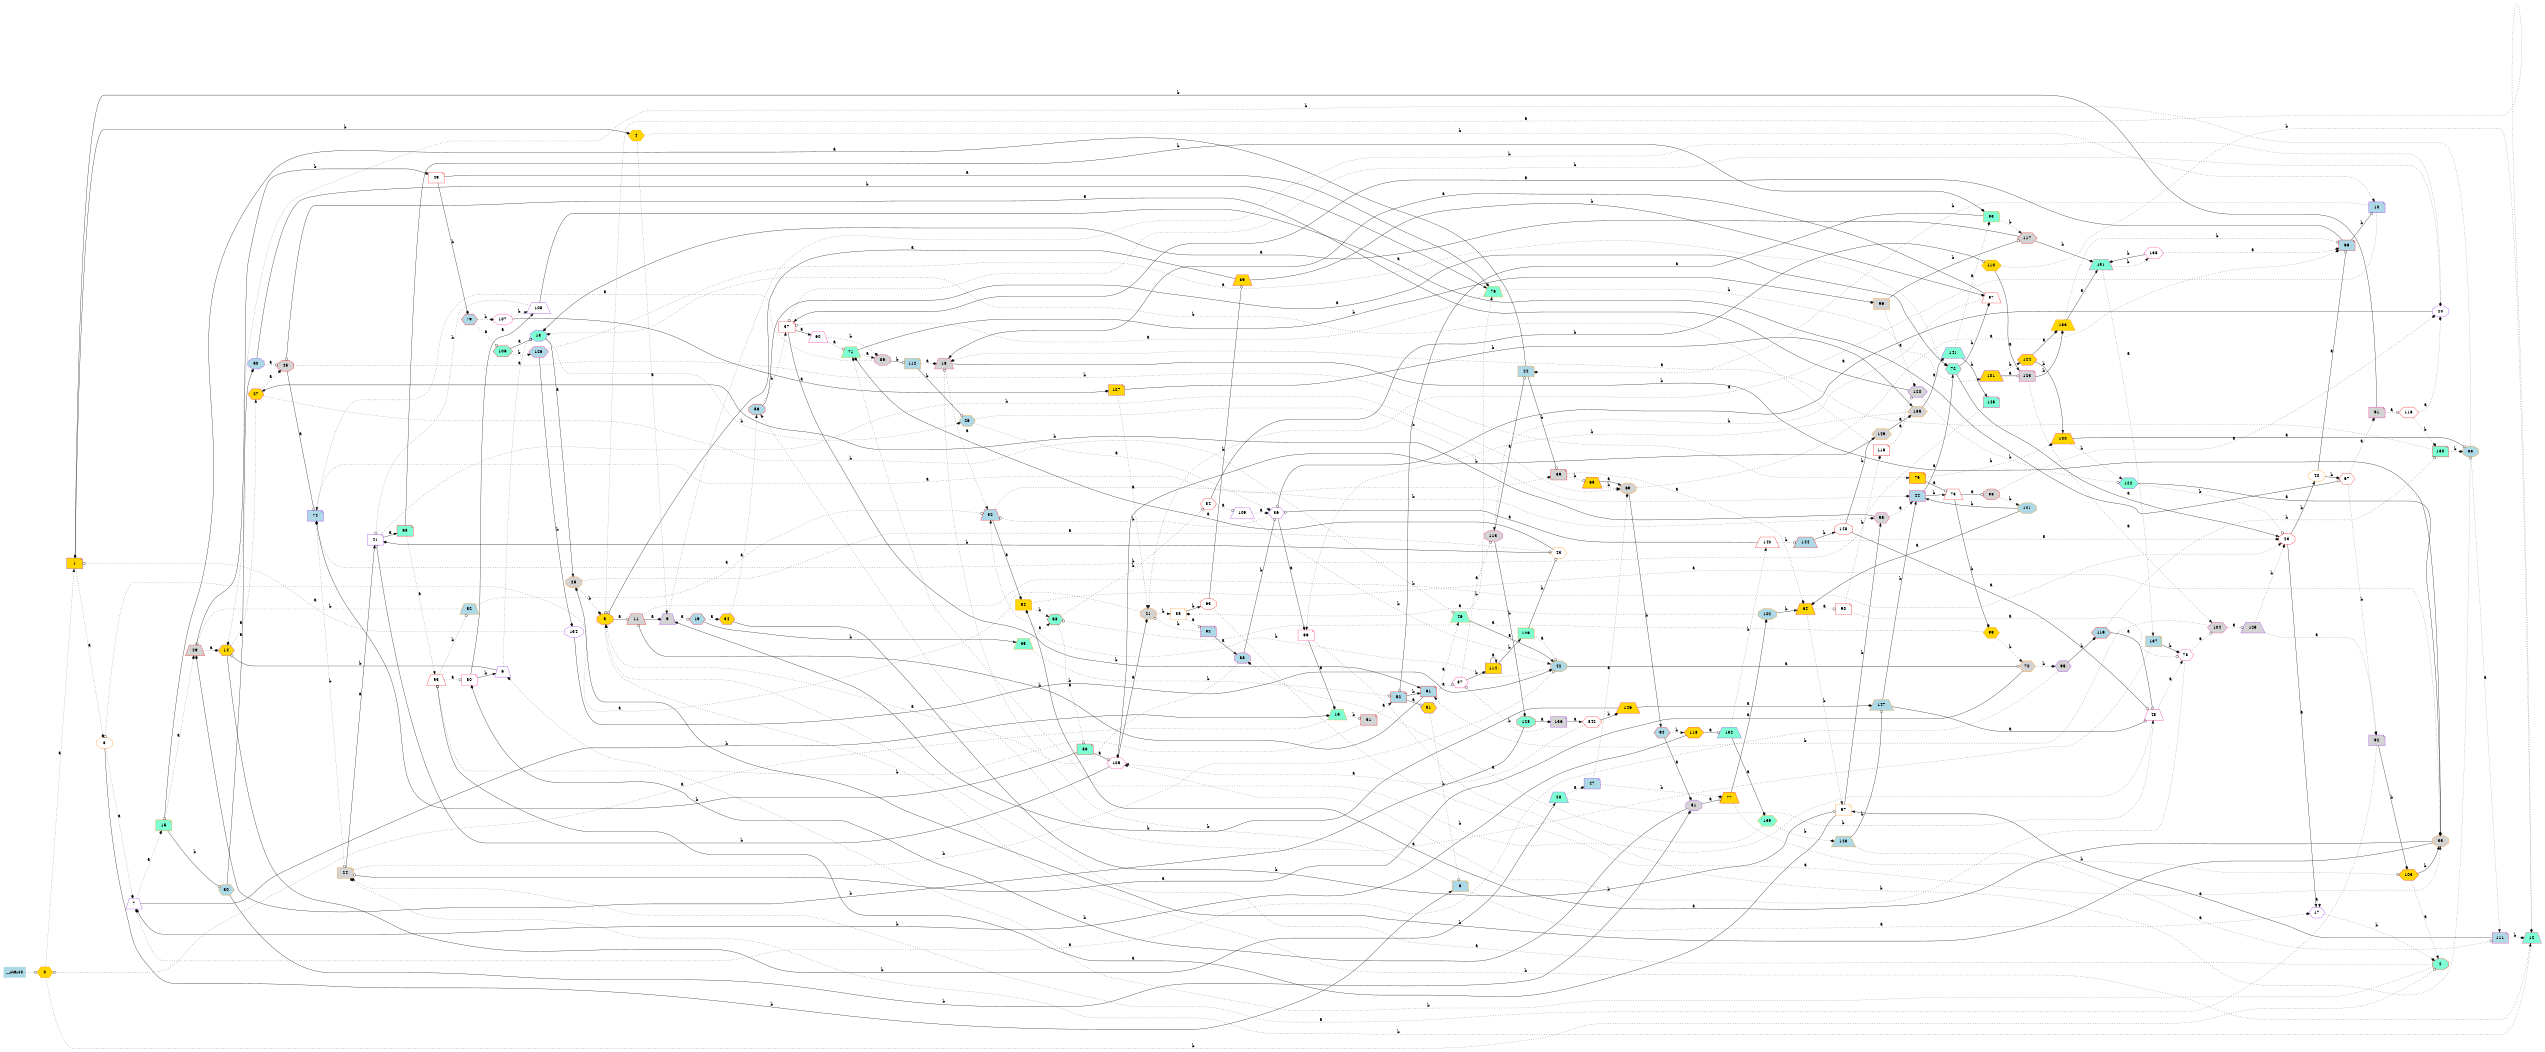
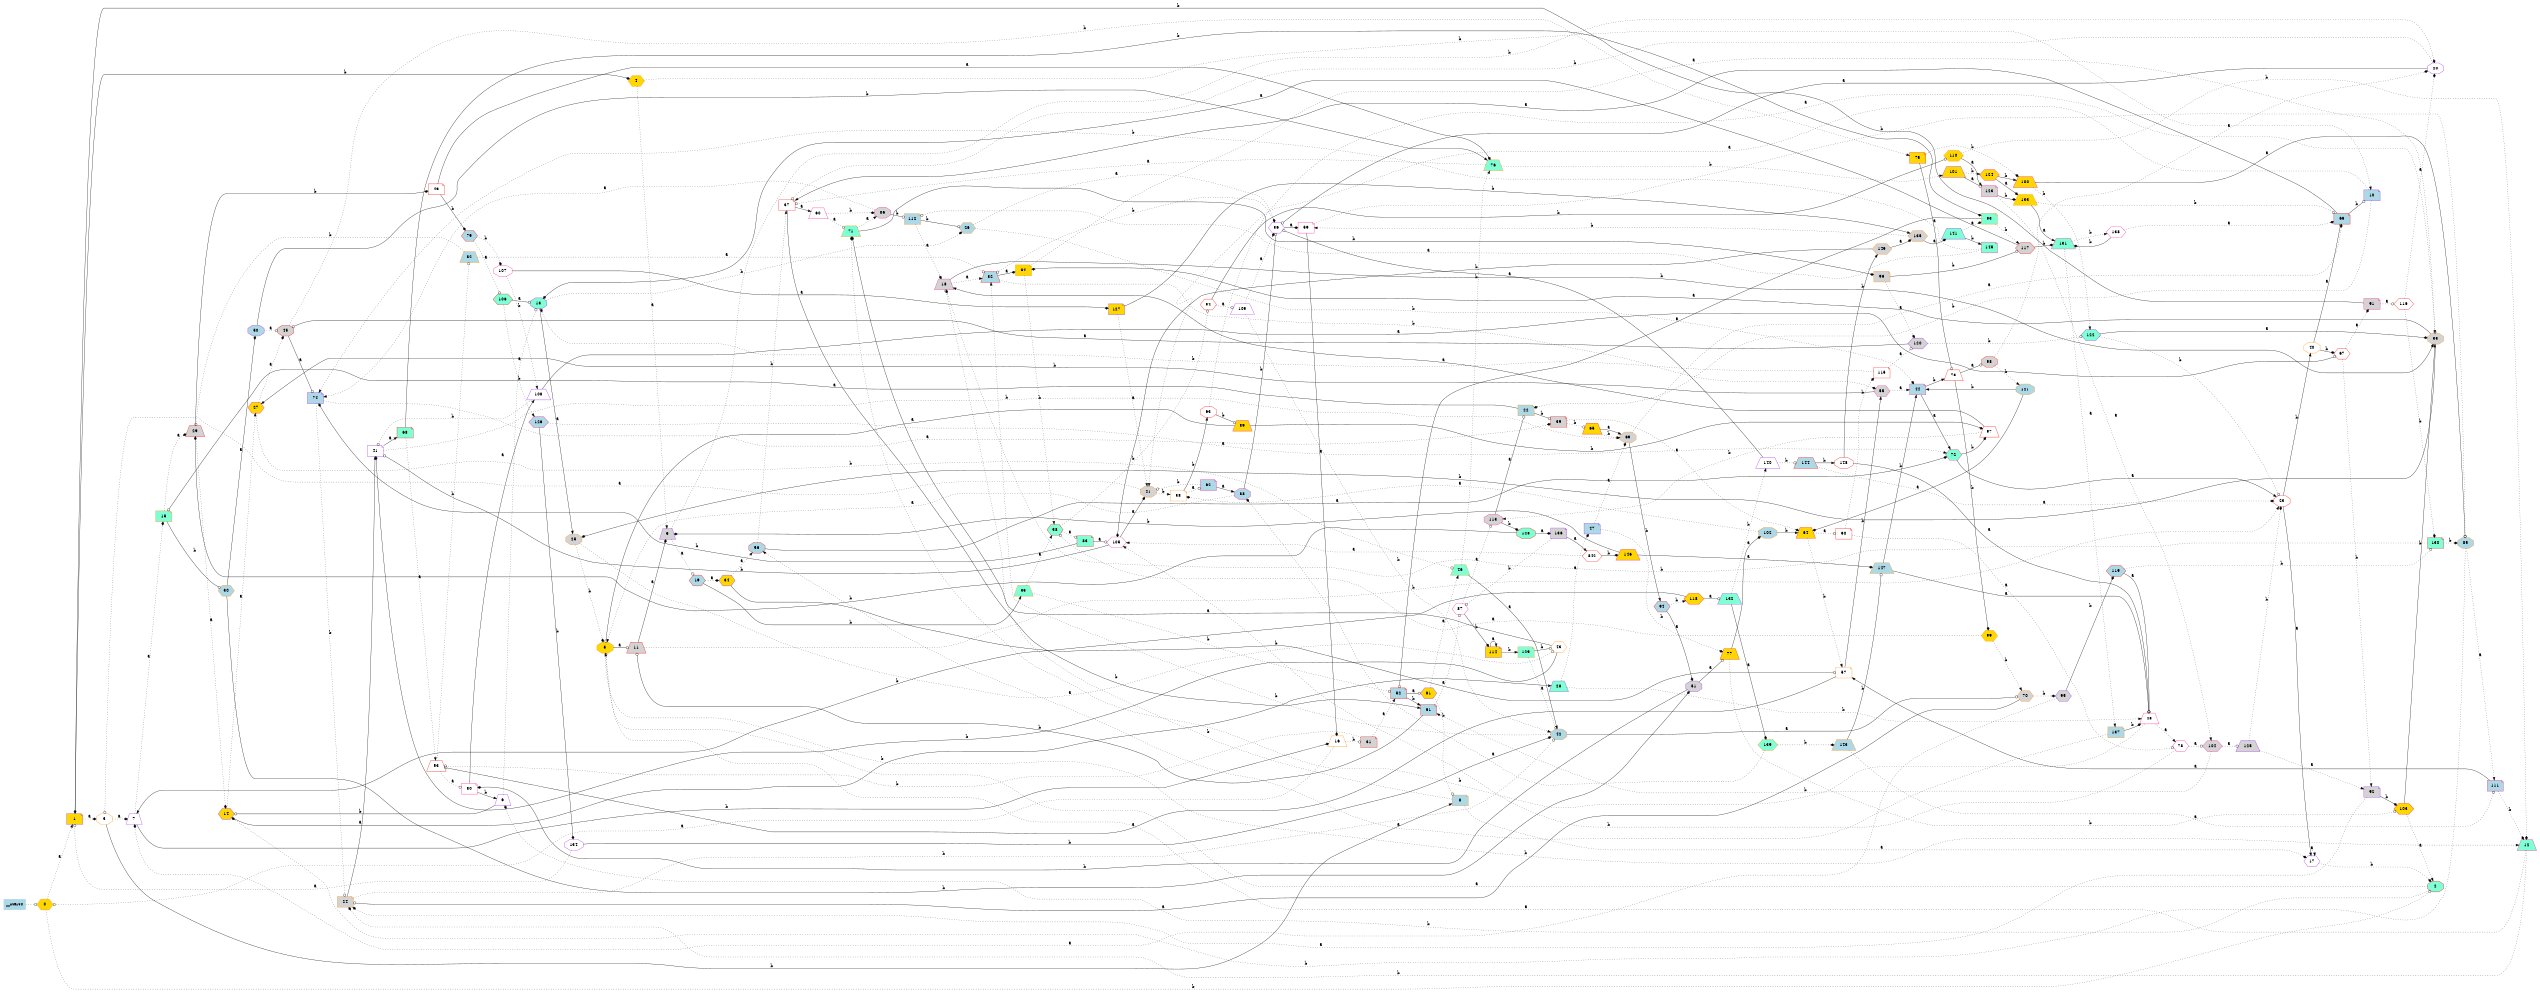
edge "145" -> "112": added, label "a"
edge "130" -> "18": label "a" -> "b"
node "140": color red -> purple
node "5": color deeppink -> darkorange
edge "137" -> "78": now "137" -> "48"
node "16": fillcolor aquamarine -> white
edge "146" -> "9": arrowhead normal -> diamond
